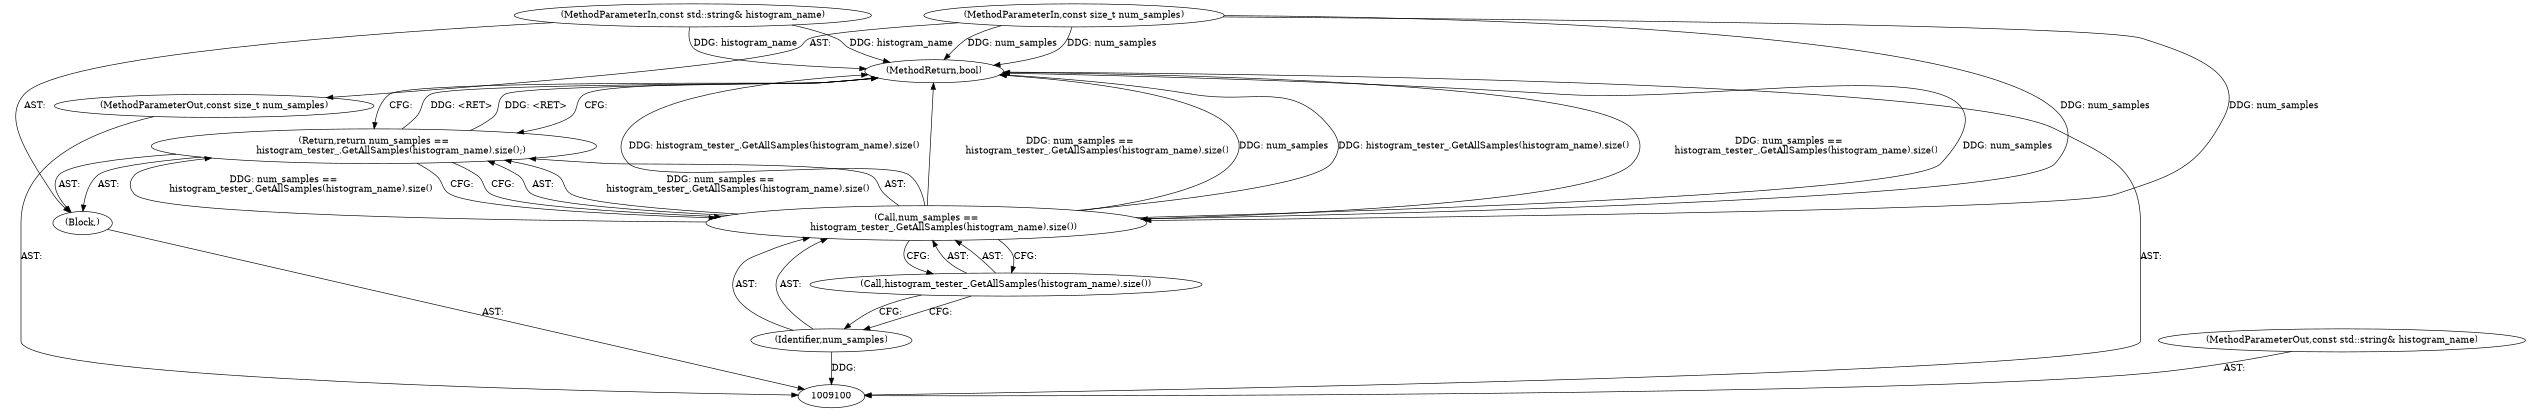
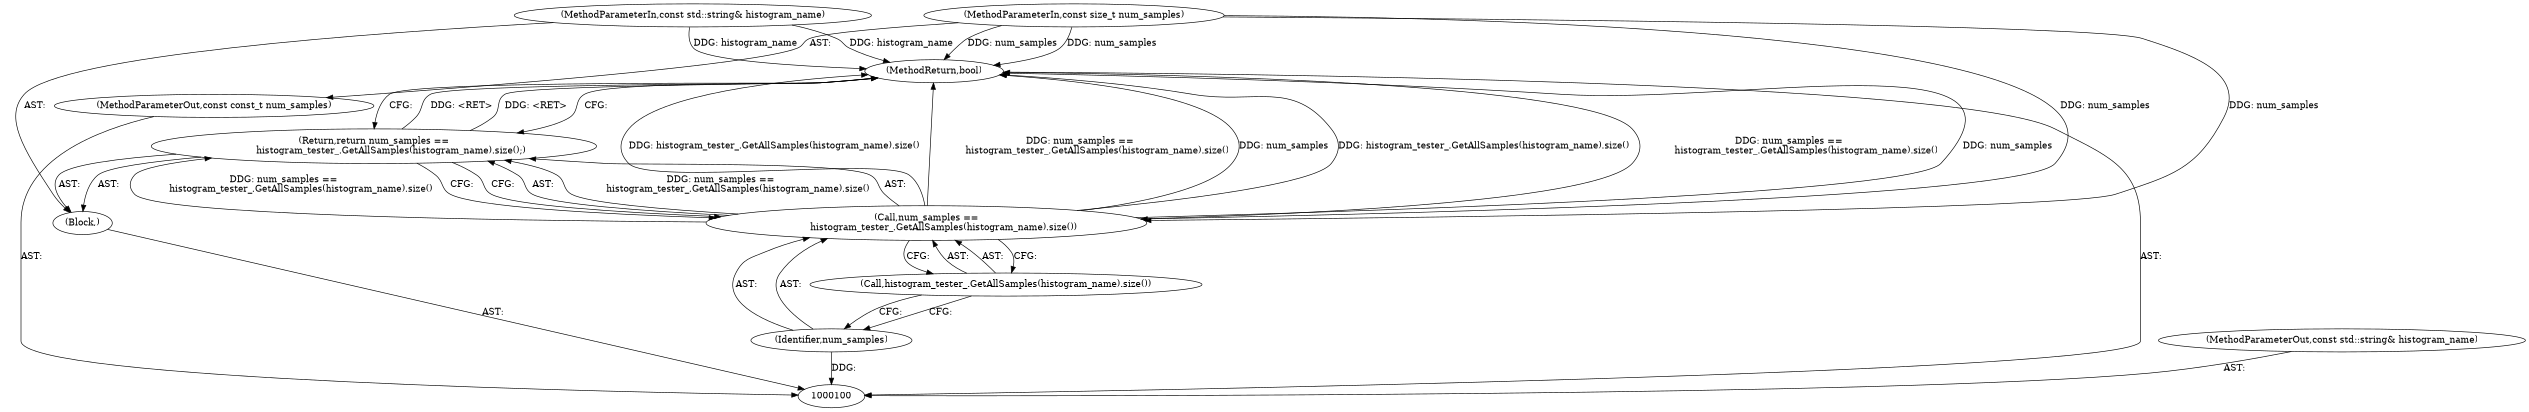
node "(MethodParameterOut,const size_t num_samples)": label "(MethodParameterOut,const size_t num_samples)" -> "(MethodParameterOut,const const_t num_samples)"
node "1009100": label "1009100" -> "1000100"
